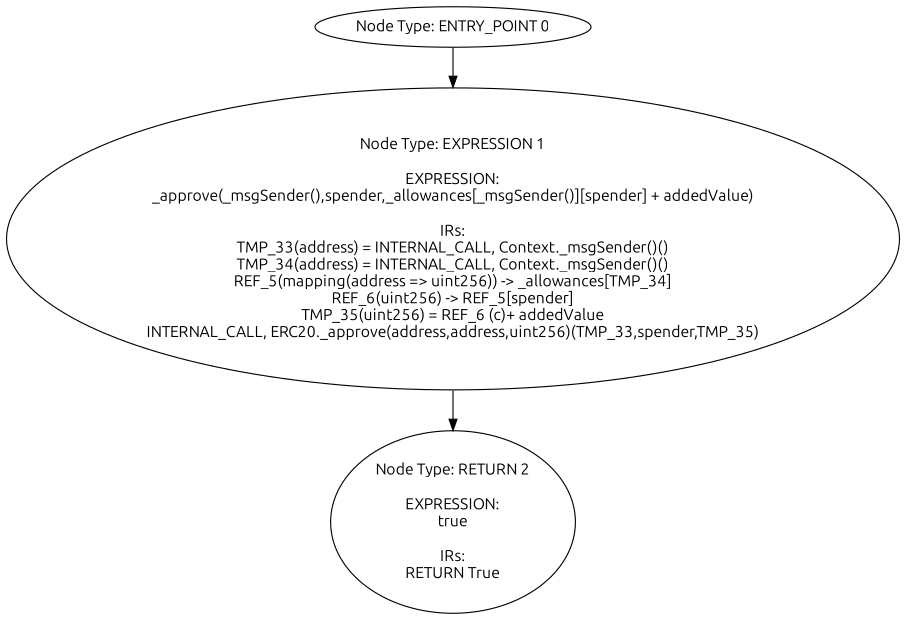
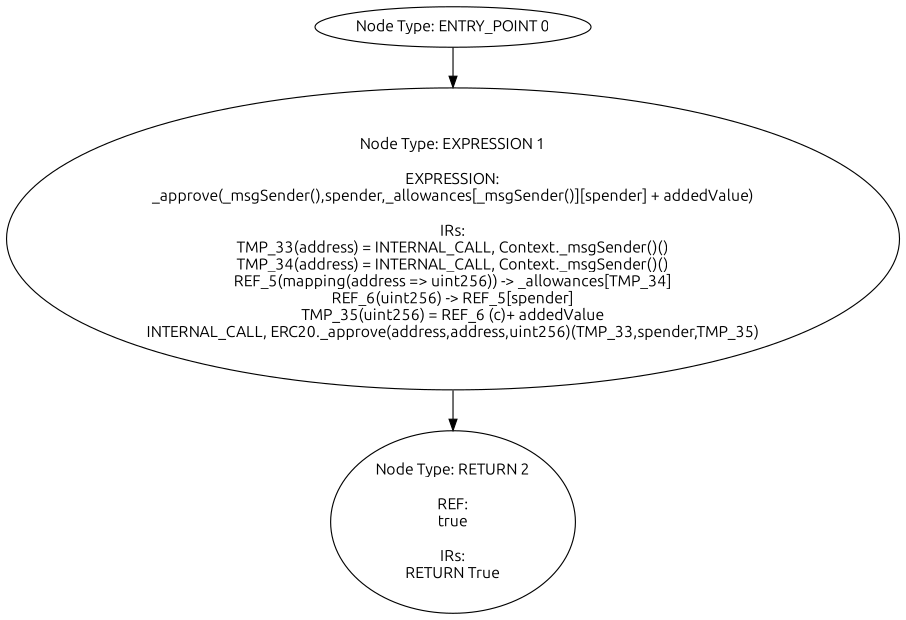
node "Node Type: RETURN 2 EXPRESSION: true IRs: RETURN True": label "Node Type: RETURN 2 EXPRESSION: true IRs: RETURN True" -> "Node Type: RETURN 2 REF: true IRs: RETURN True"
